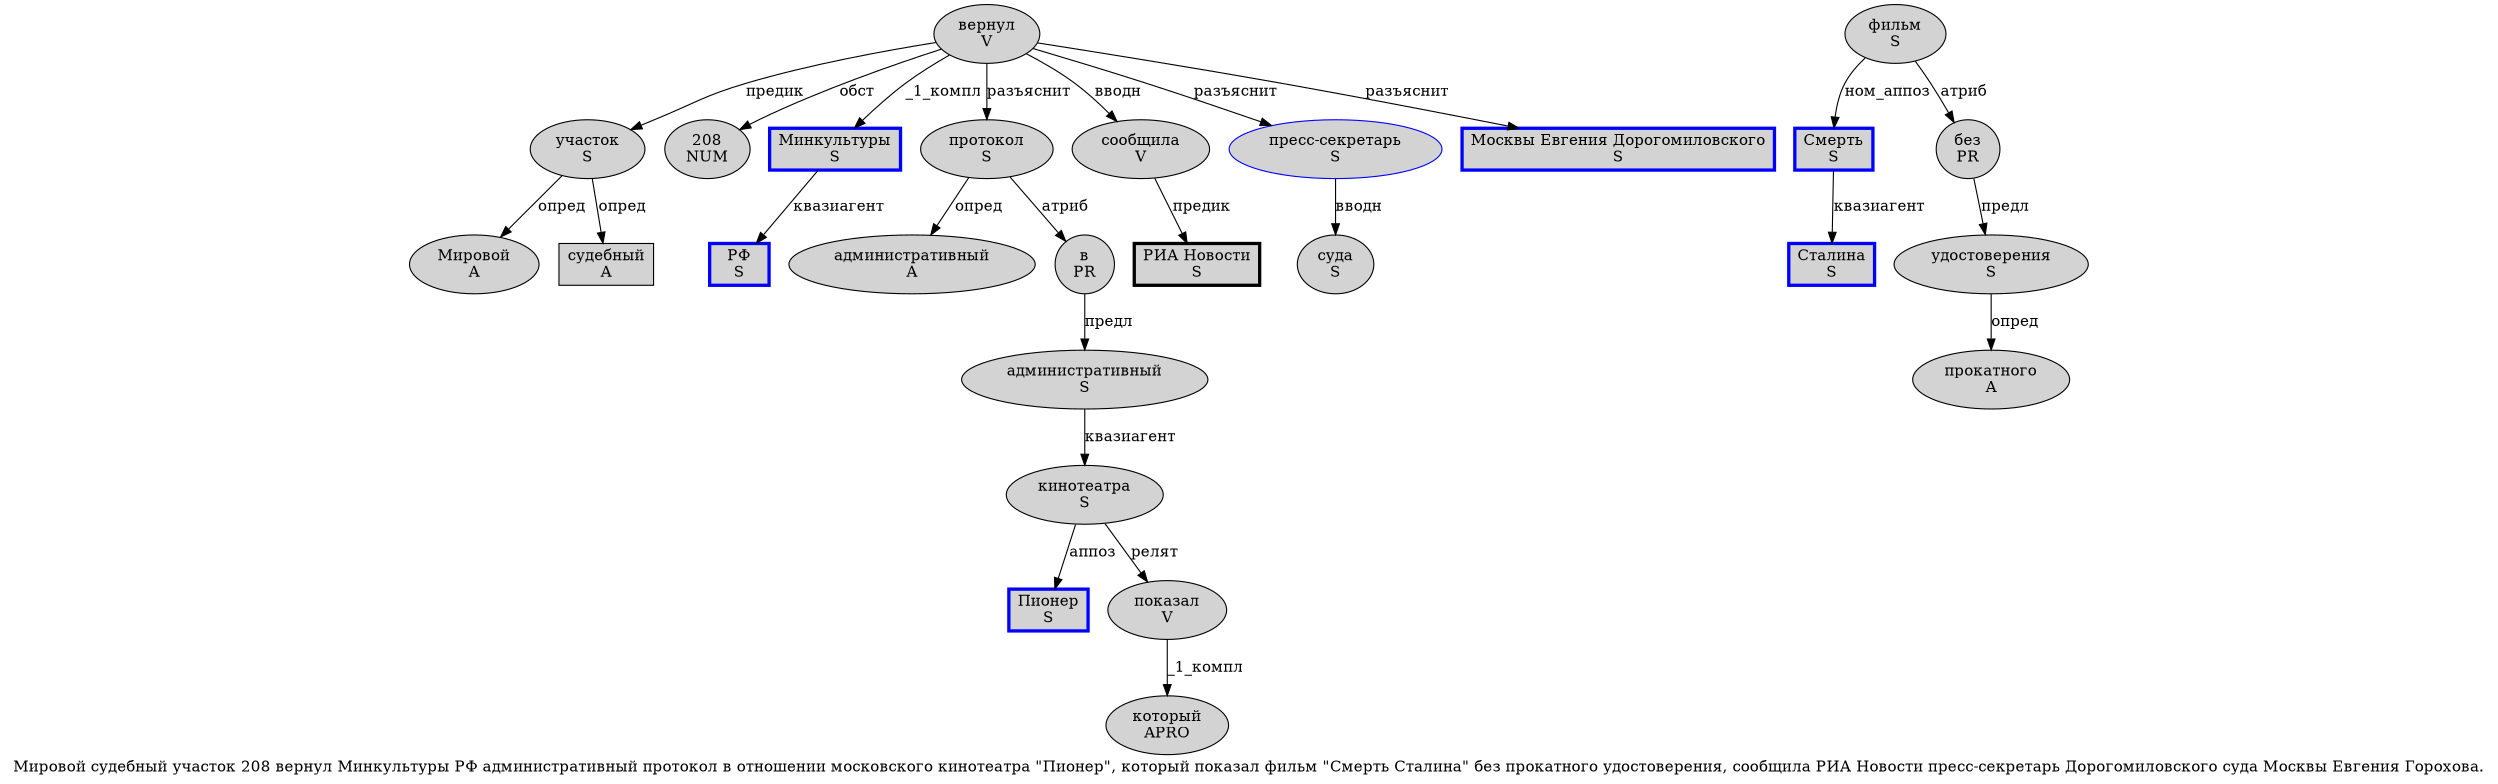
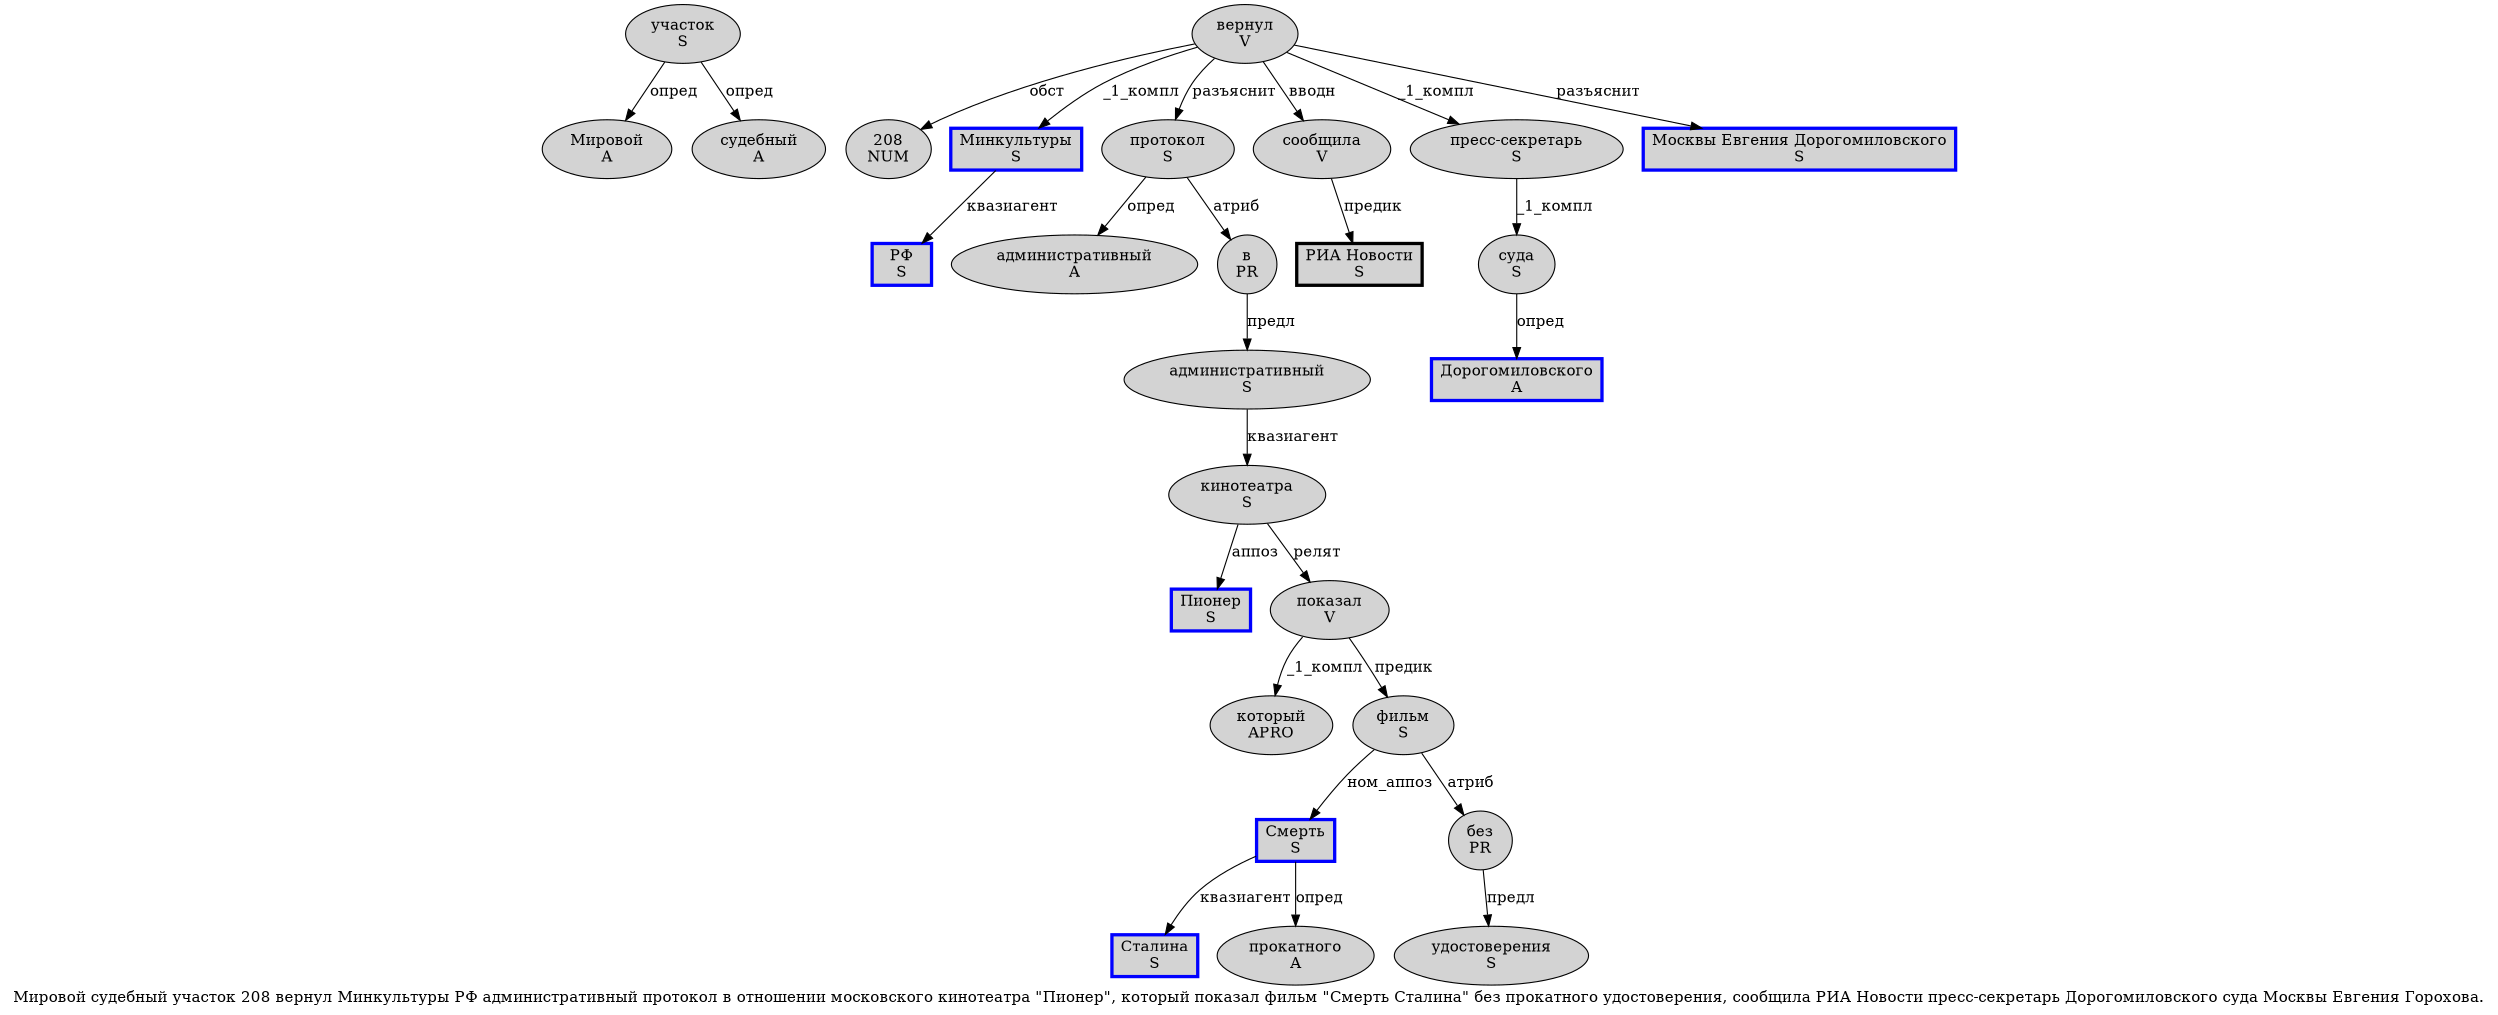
edge "вернул V" -> "участок S": removed, label "предик"
edge "вернул V" -> "пресс-секретарь S": label "разъяснит" -> "_1_компл"
node "пресс-секретарь S": color blue -> black
edge "пресс-секретарь S" -> "суда S": label "вводн" -> "_1_компл"
node "судебный A": shape box -> ellipse
edge "удостоверения S" -> "прокатного A": now "Смерть S" -> "прокатного A"
node "Дорогомиловского A": added
edge "показал V" -> "фильм S": added, label "предик"
